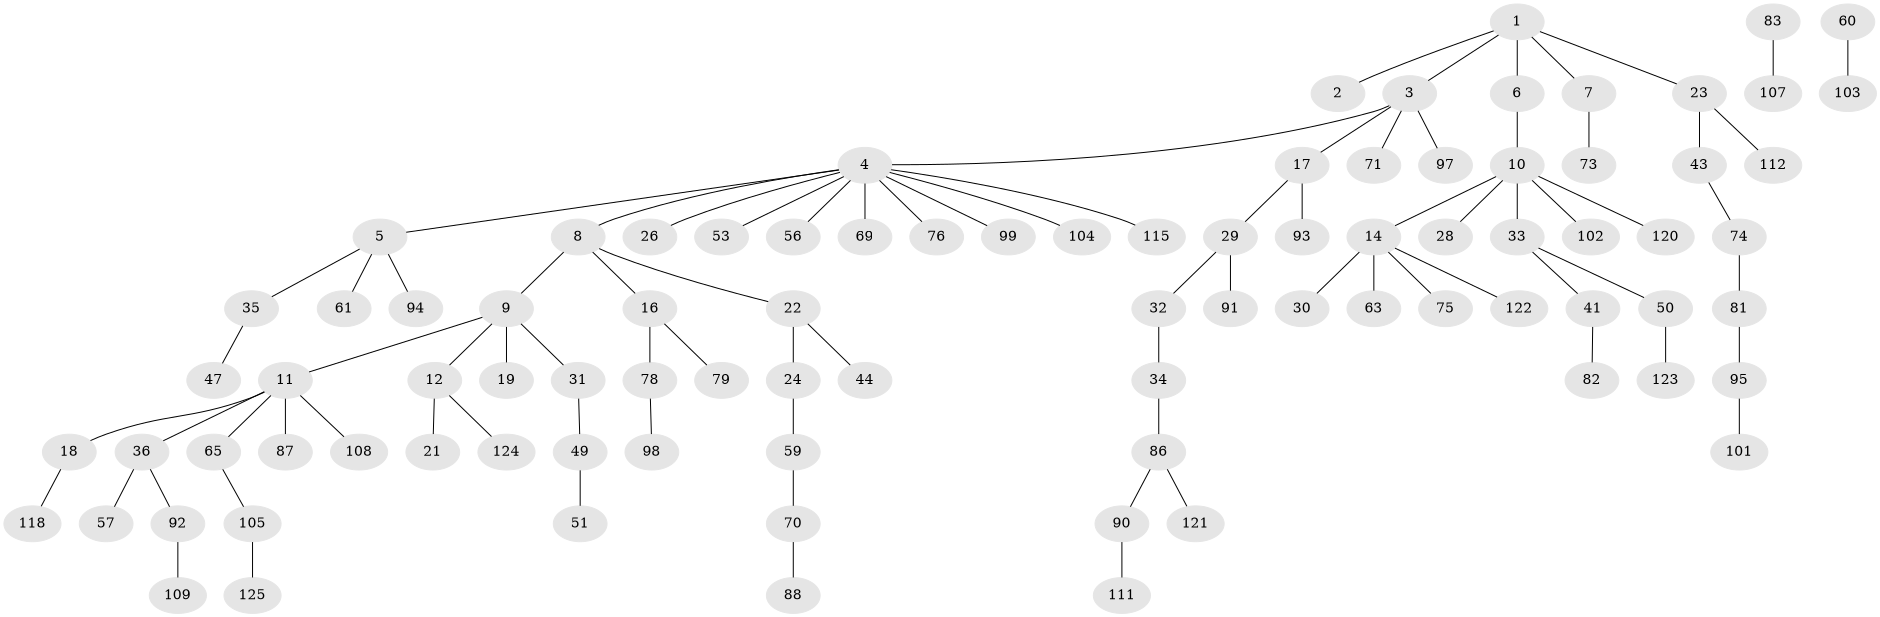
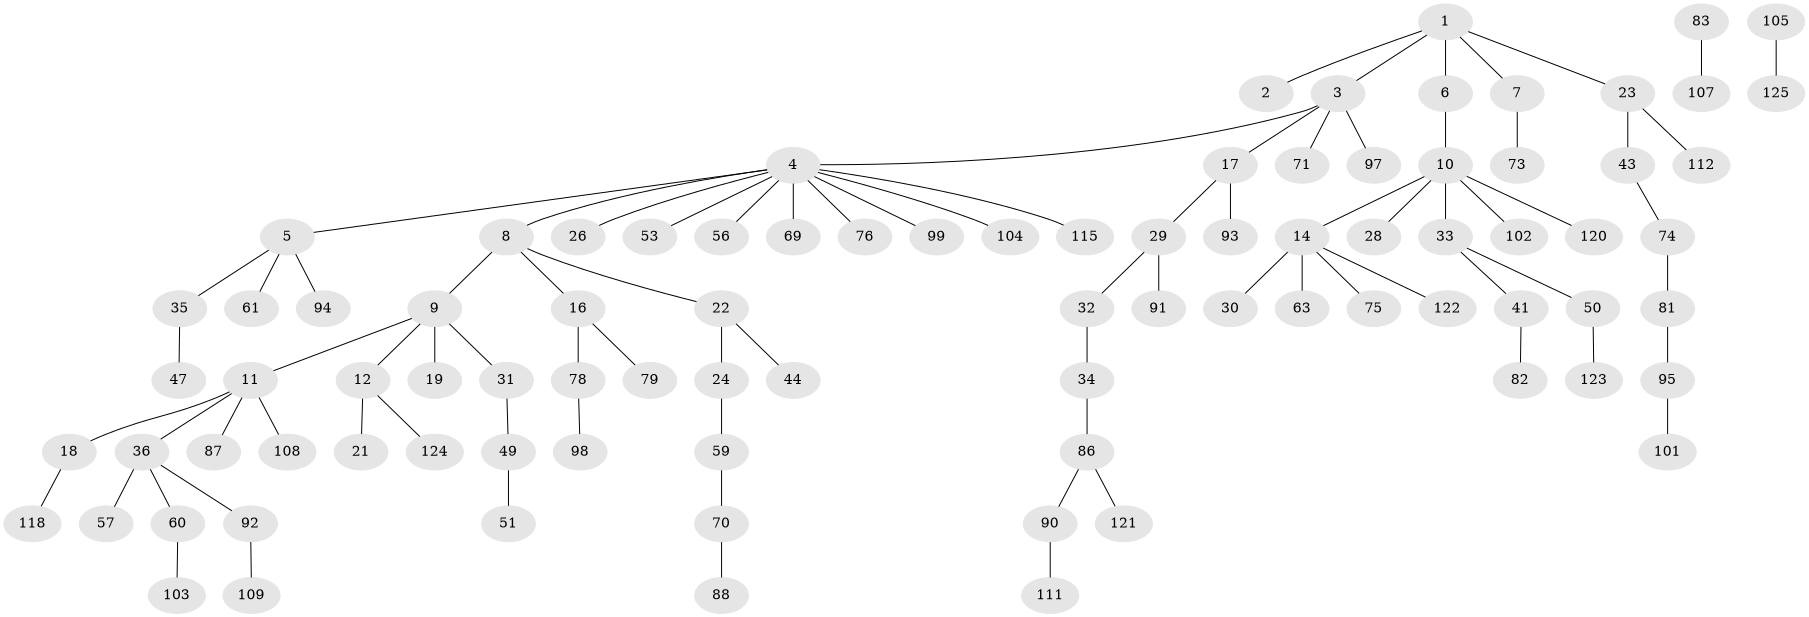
node "65": removed
edge "36" -- "60": added
